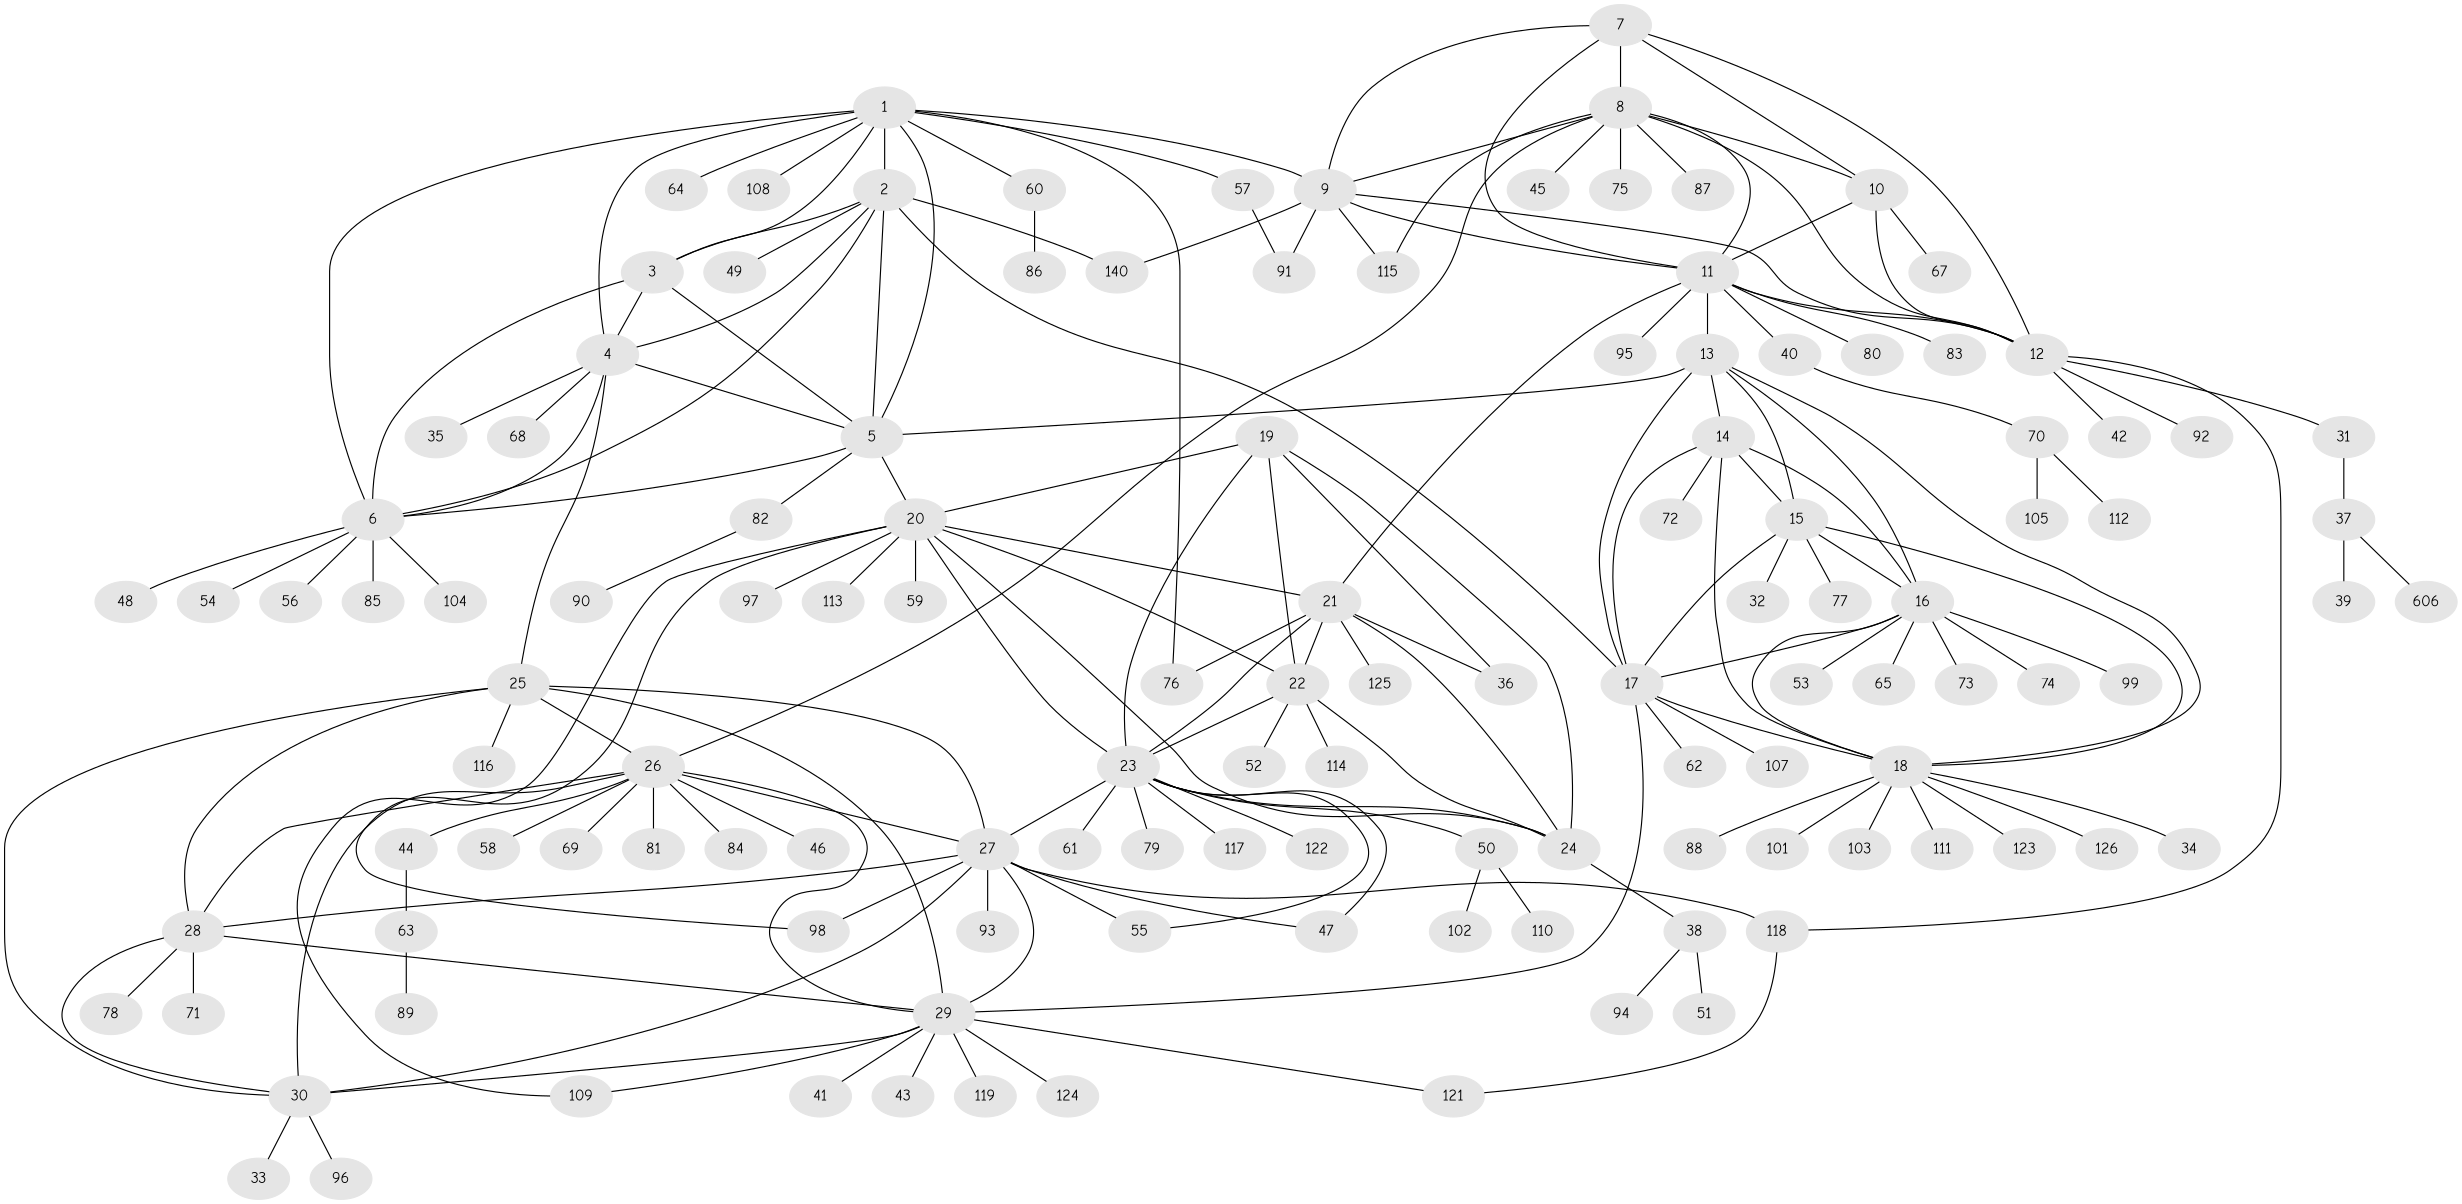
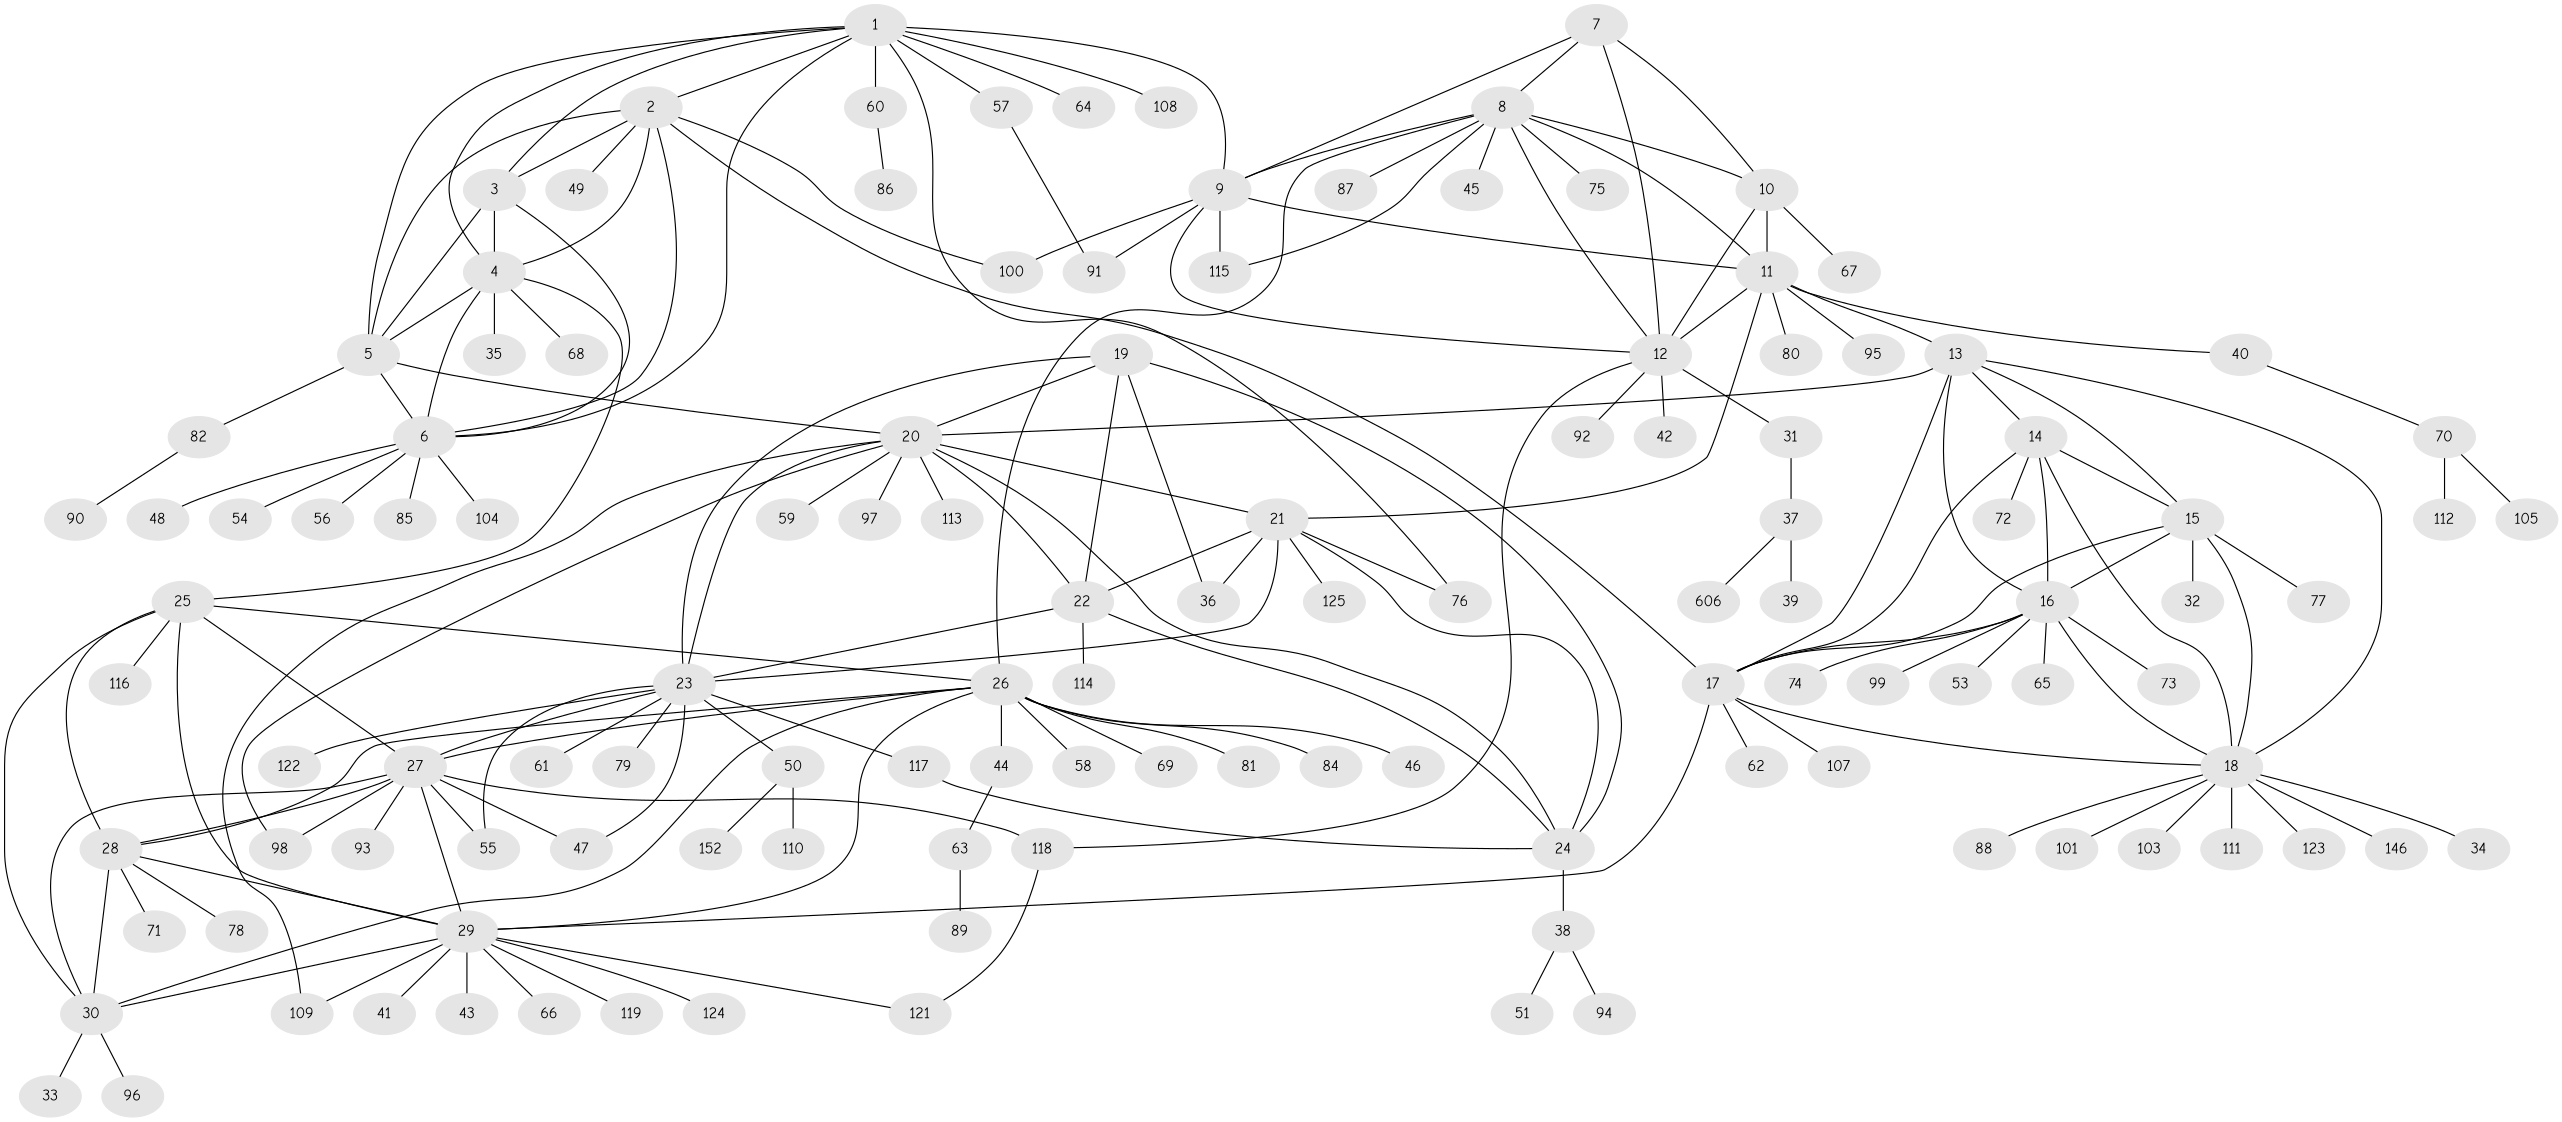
edge "7" -- "11": removed
node "140": label "140" -> "100"
node "83": removed
edge "13" -- "5": now "13" -- "20"
node "52": removed
edge "23" -- "24": now "117" -- "24"
node "126": label "126" -> "146"
node "102": label "102" -> "152"
node "66": added
